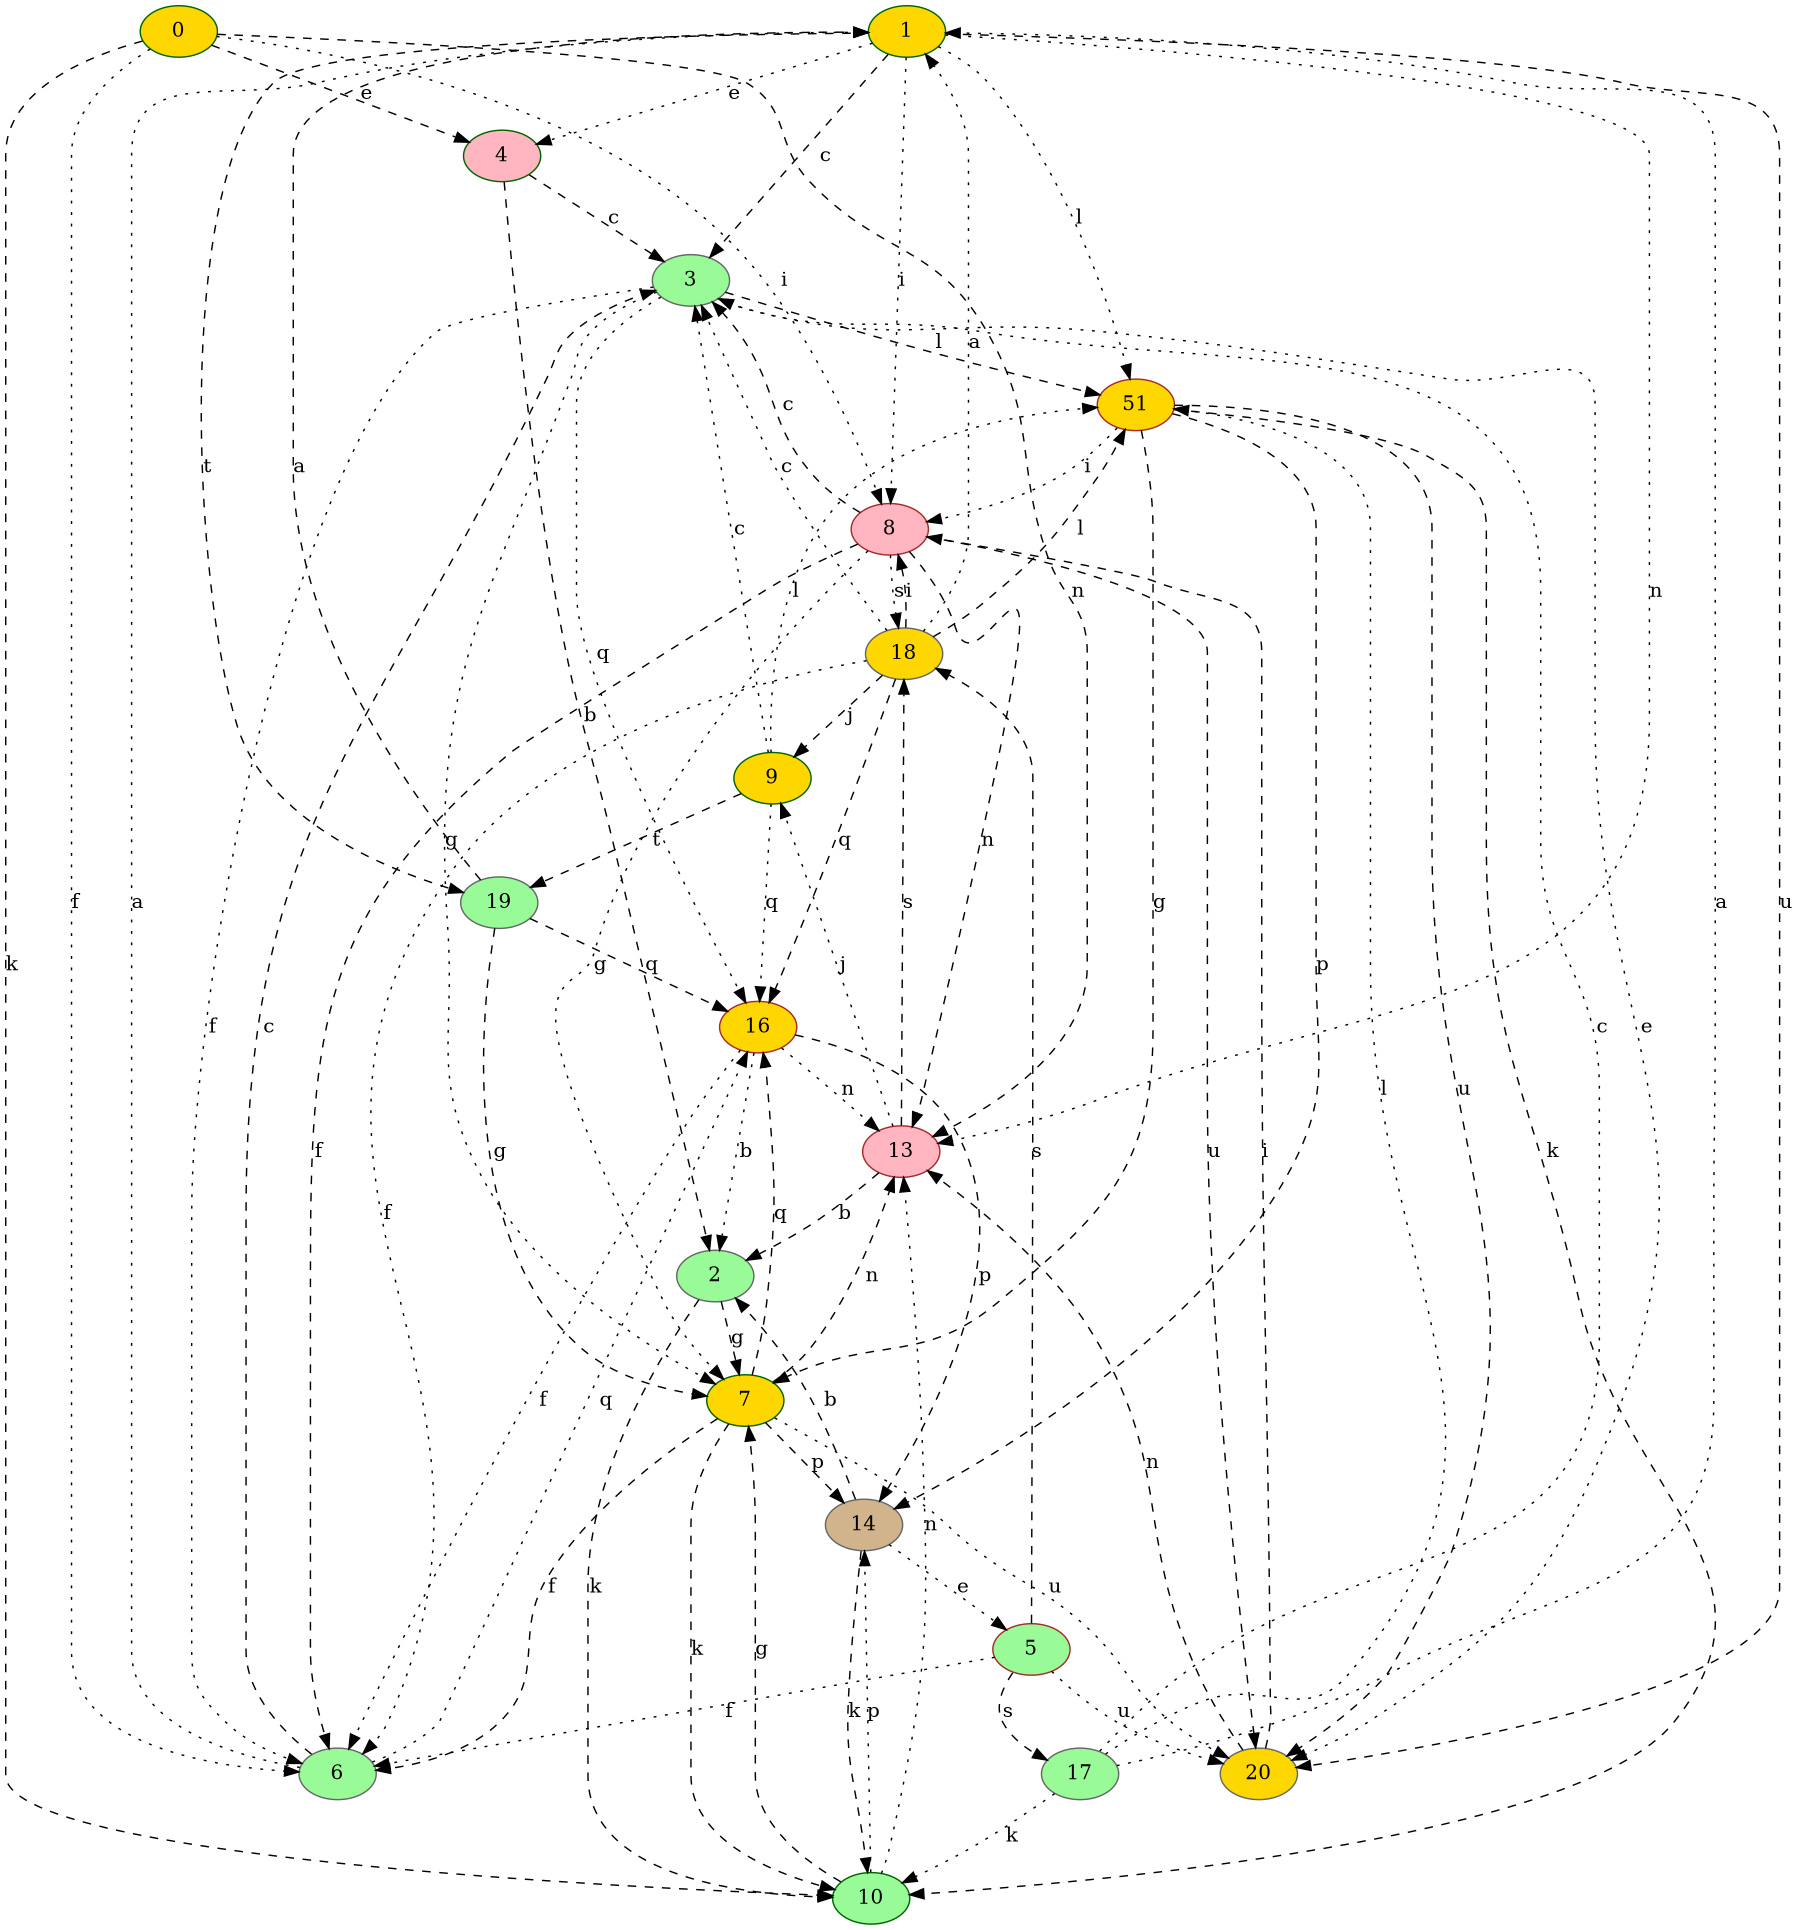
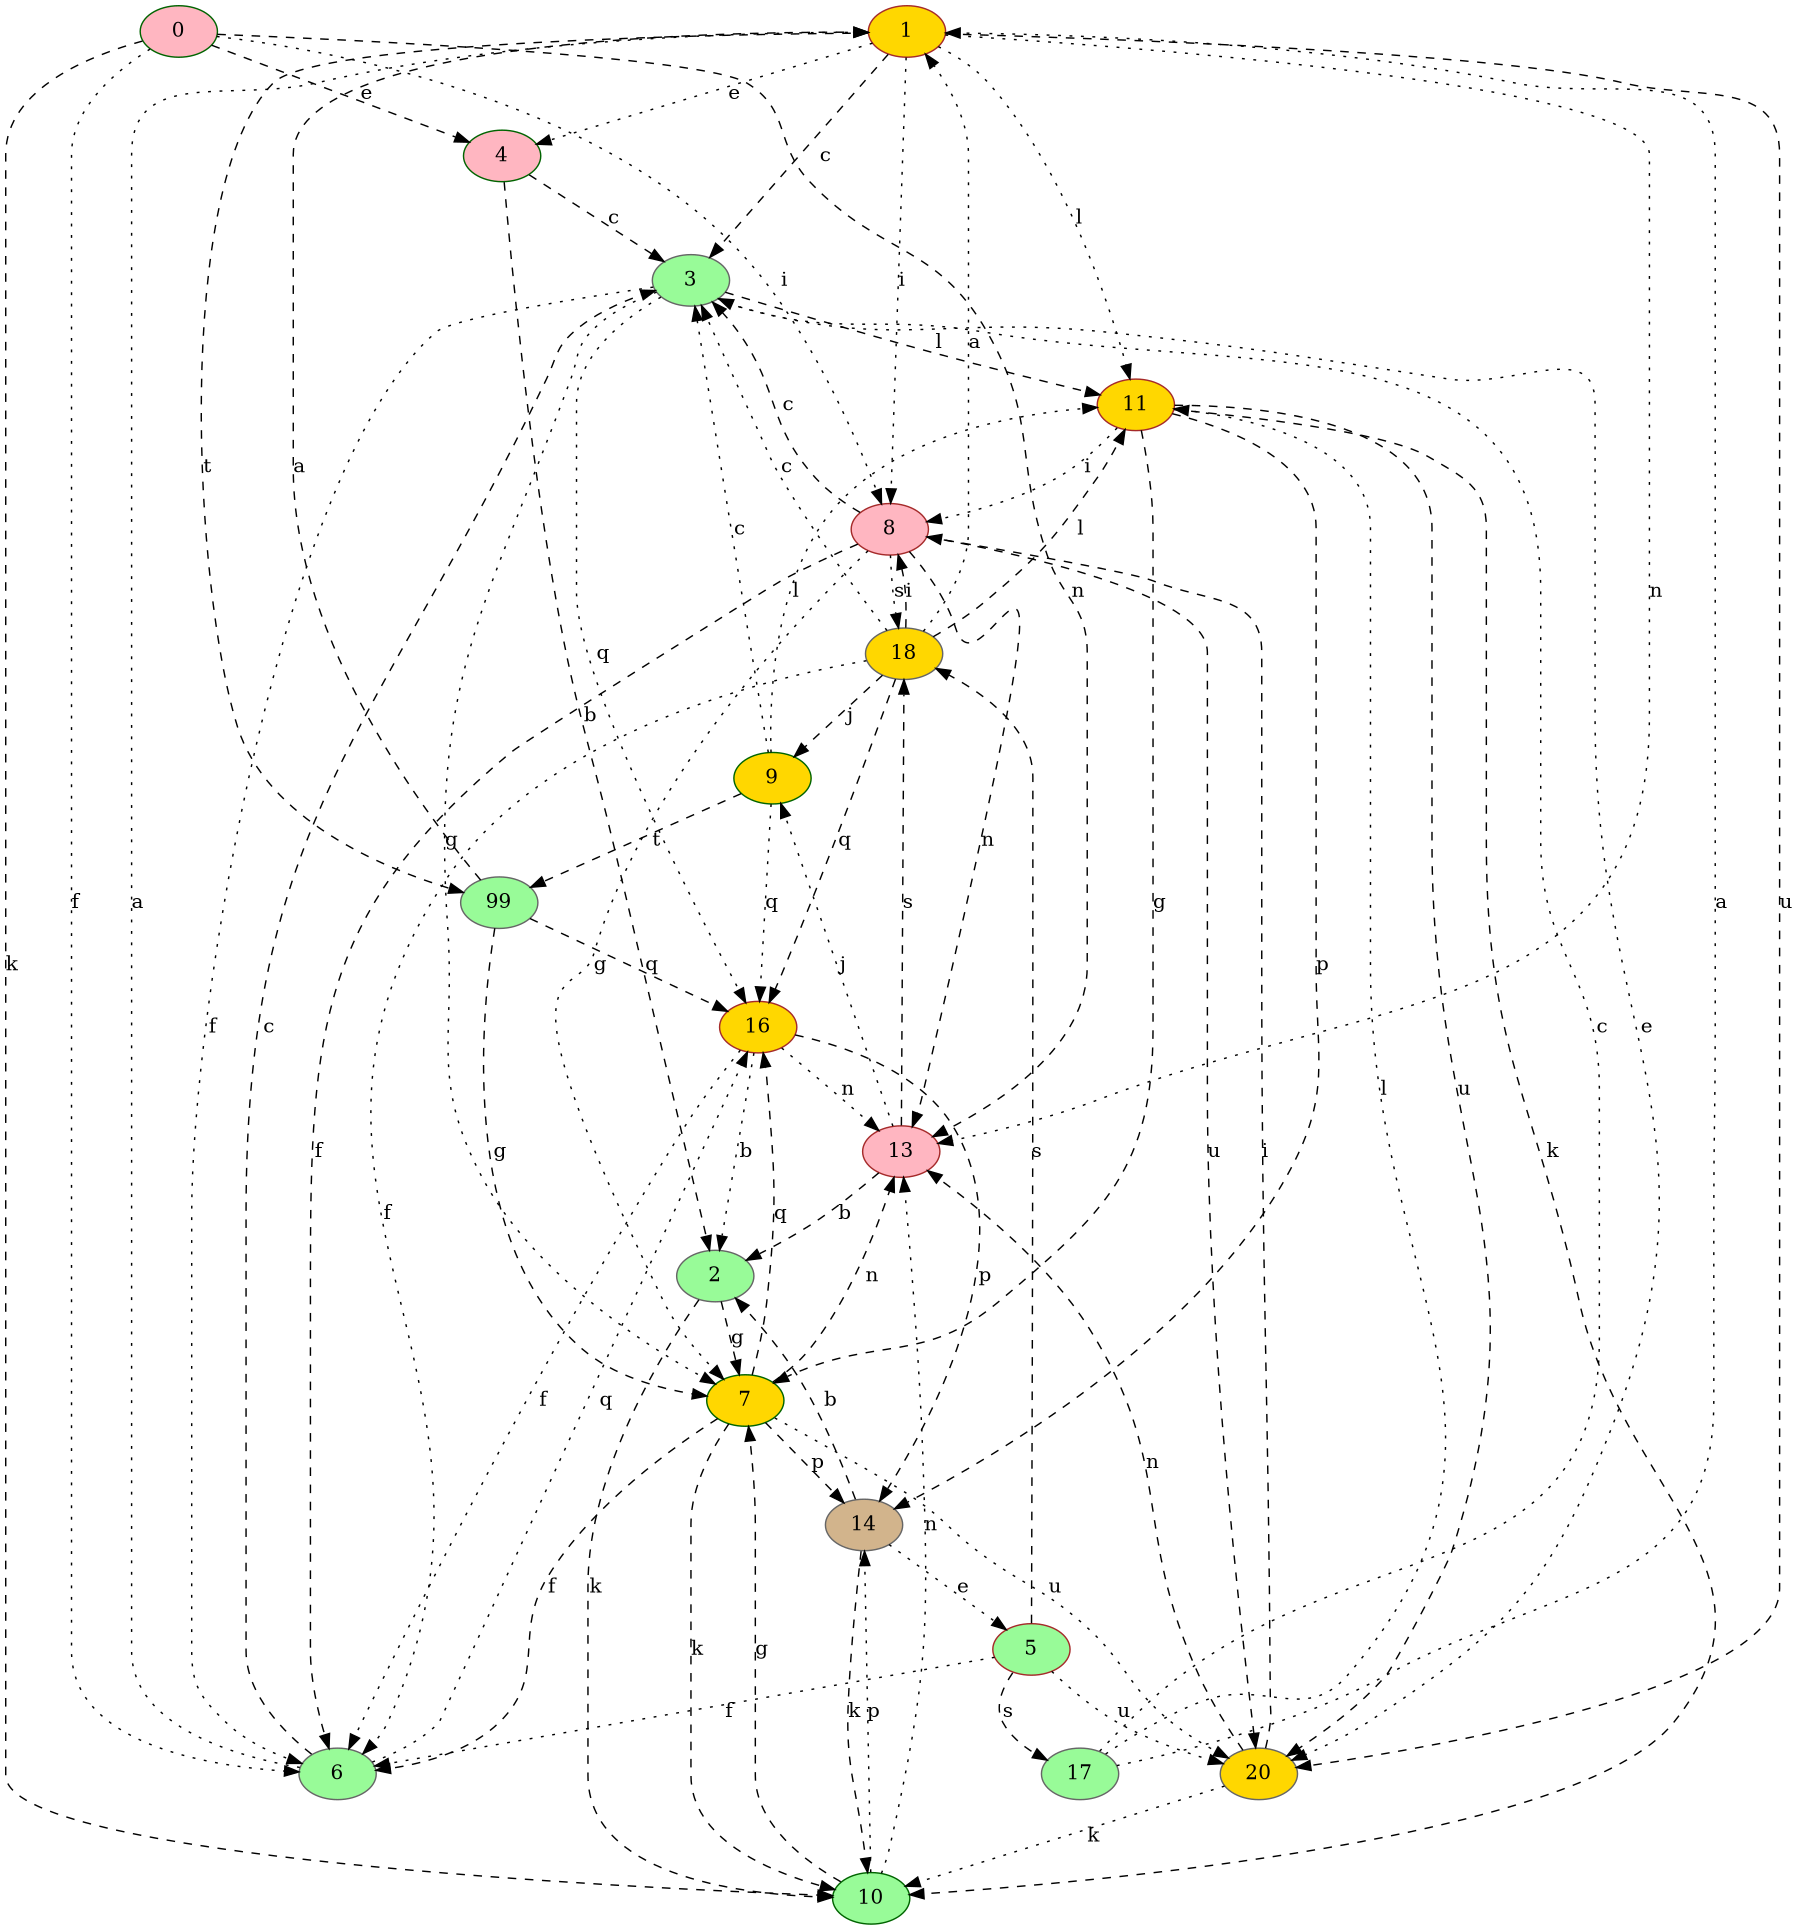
node "0": fillcolor gold -> lightpink
node "1": color darkgreen -> brown
node "51": label "51" -> "11"
node "19": label "19" -> "99"
edge "17" -> "10": now "20" -> "10"
